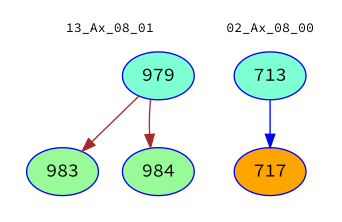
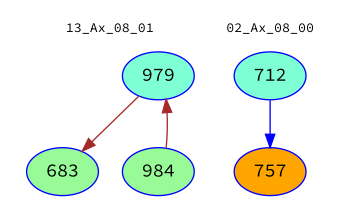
node "713": label "713" -> "712"
edge "979" -> "984": reversed
node "983": label "983" -> "683"
node "717": label "717" -> "757"
